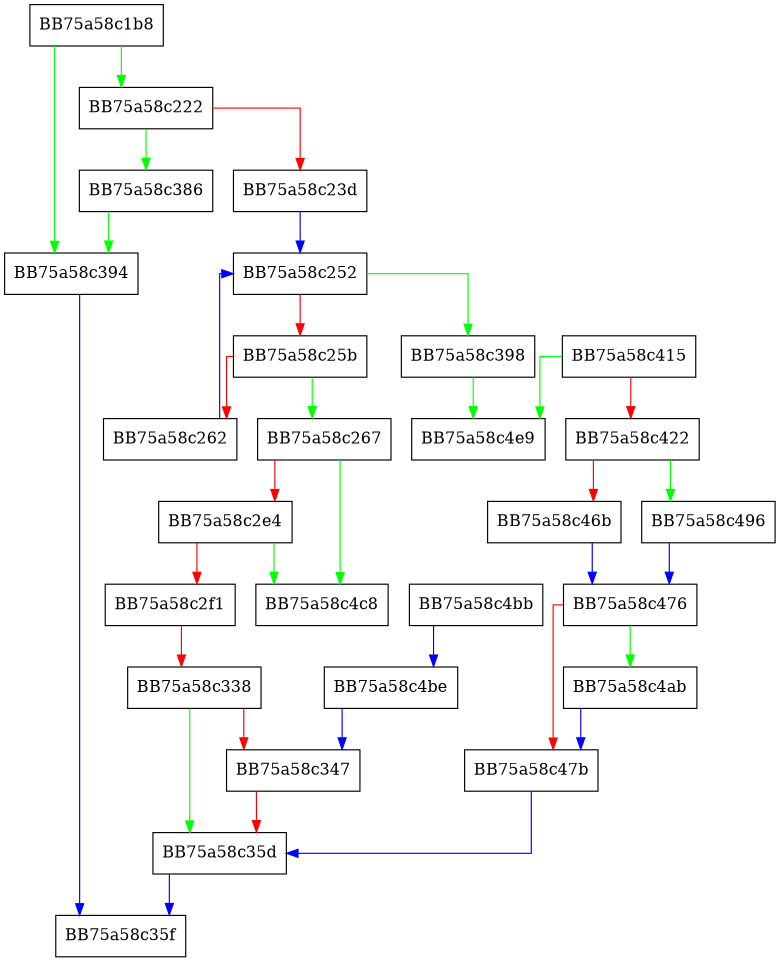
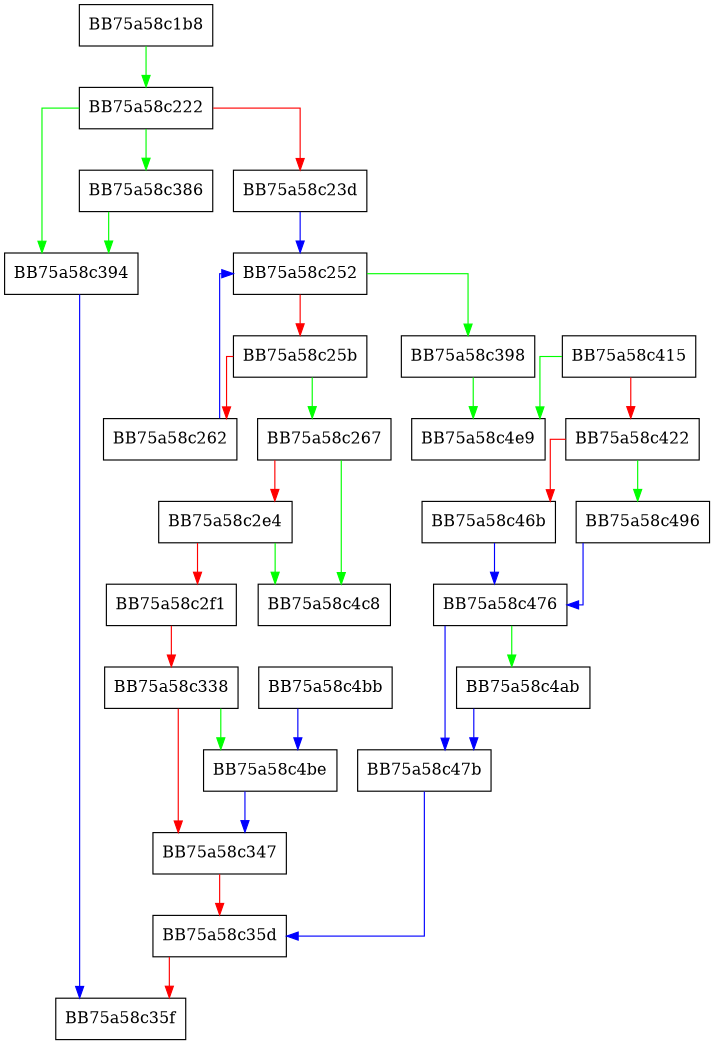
edge "BB75a58c1b8" -> "BB75a58c394": now "BB75a58c222" -> "BB75a58c394"
edge "BB75a58c476" -> "BB75a58c47b": color red -> blue
edge "BB75a58c338" -> "BB75a58c35d": now "BB75a58c338" -> "BB75a58c4be"
edge "BB75a58c35d" -> "BB75a58c35f": color blue -> red
